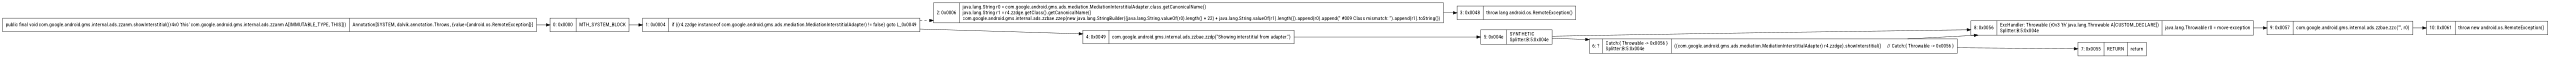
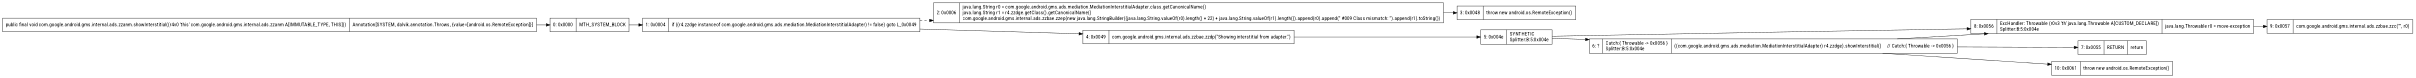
node "3: 0x0048": text "throw lang android.os.RemoteException()" -> "throw new android.os.RemoteException()"
edge "9: 0x0057" -> "10: 0x0061": now "6: ?" -> "10: 0x0061"
